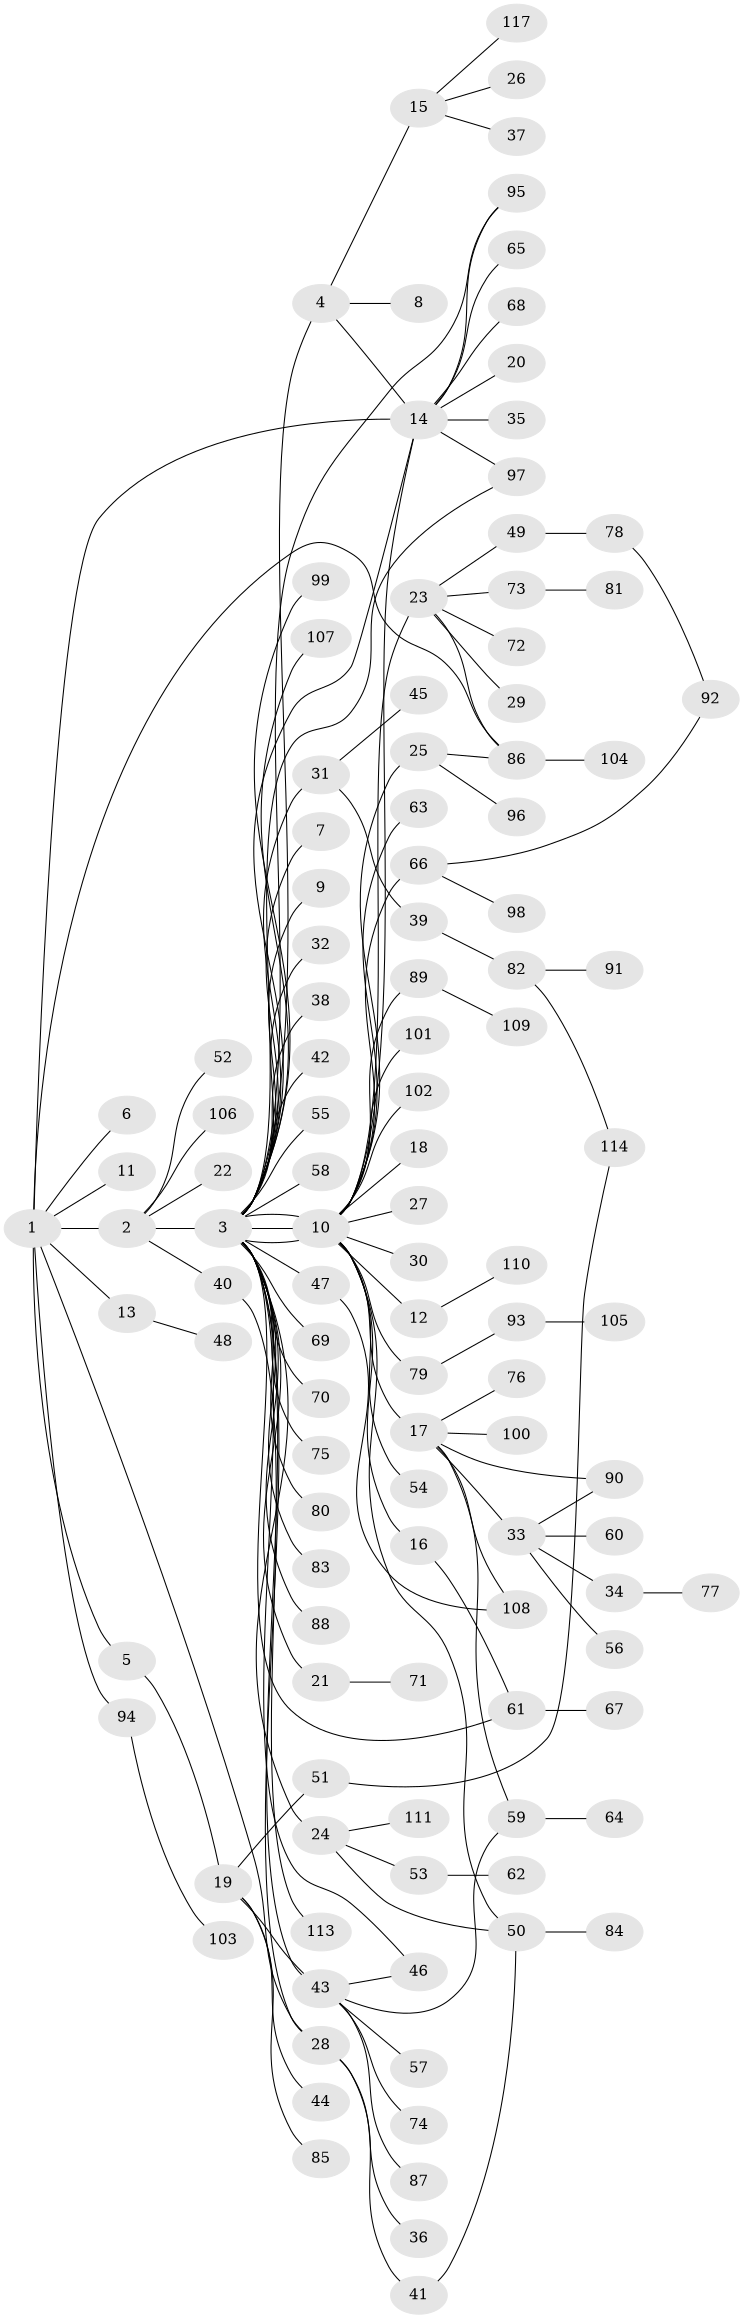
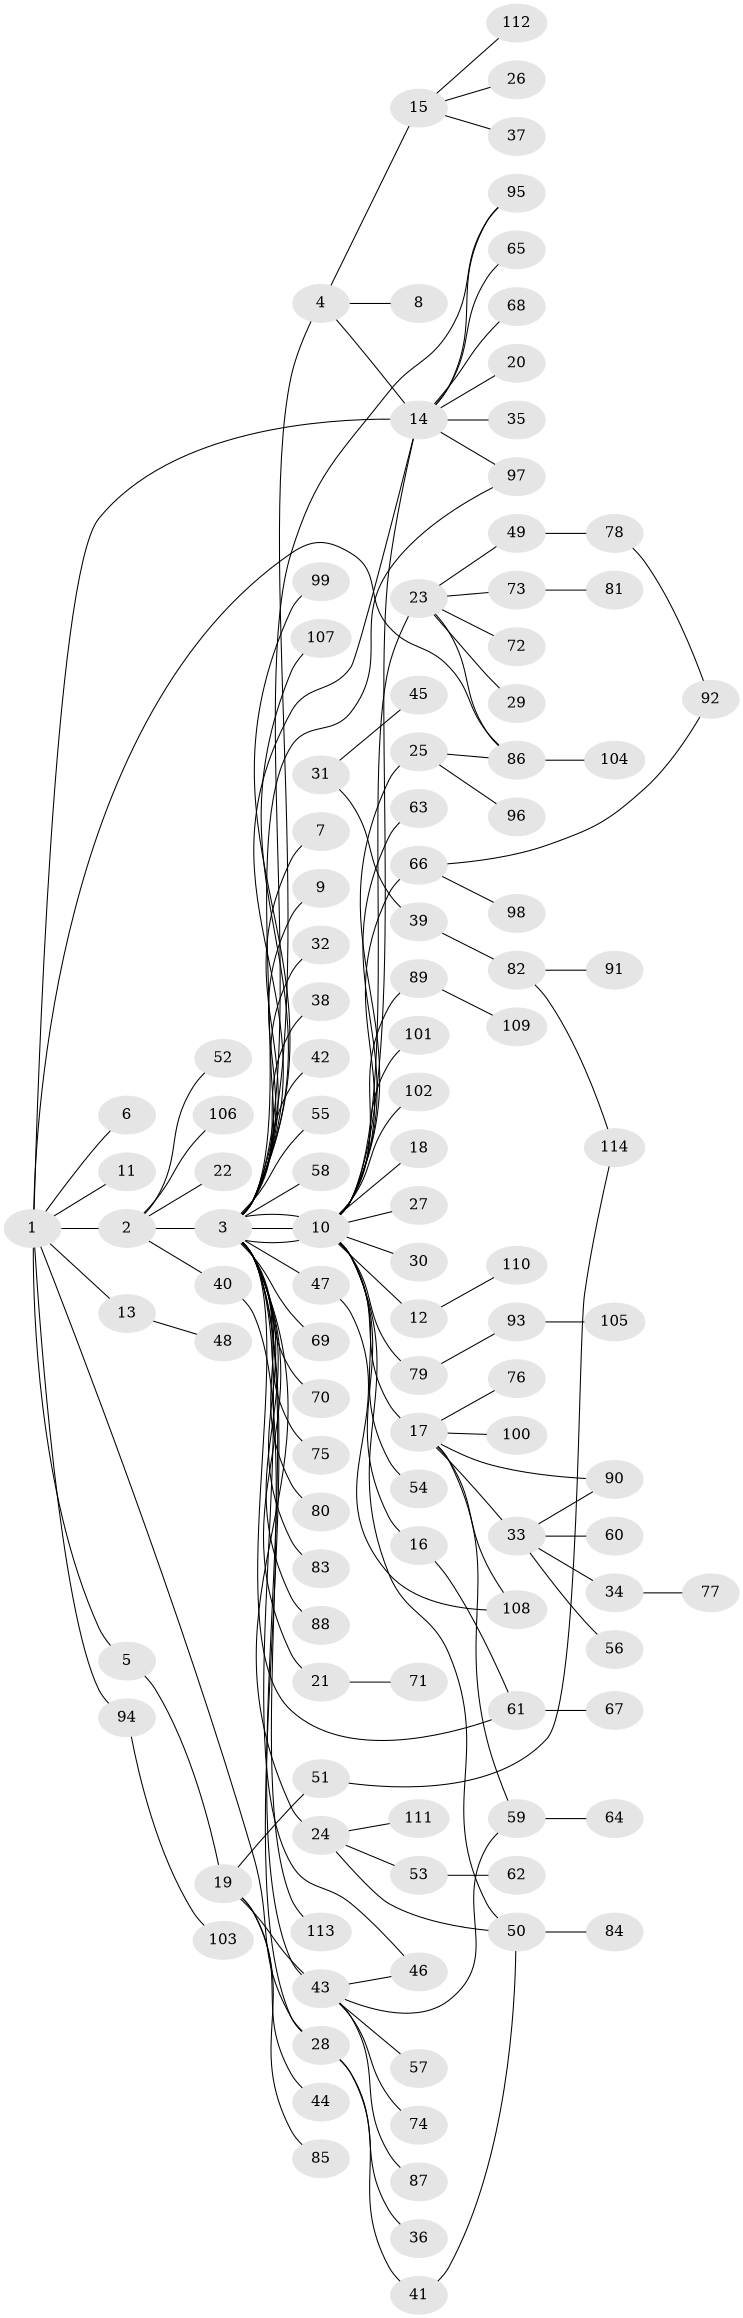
node "117": label "117" -> "112"
edge "31" -- "3": removed
